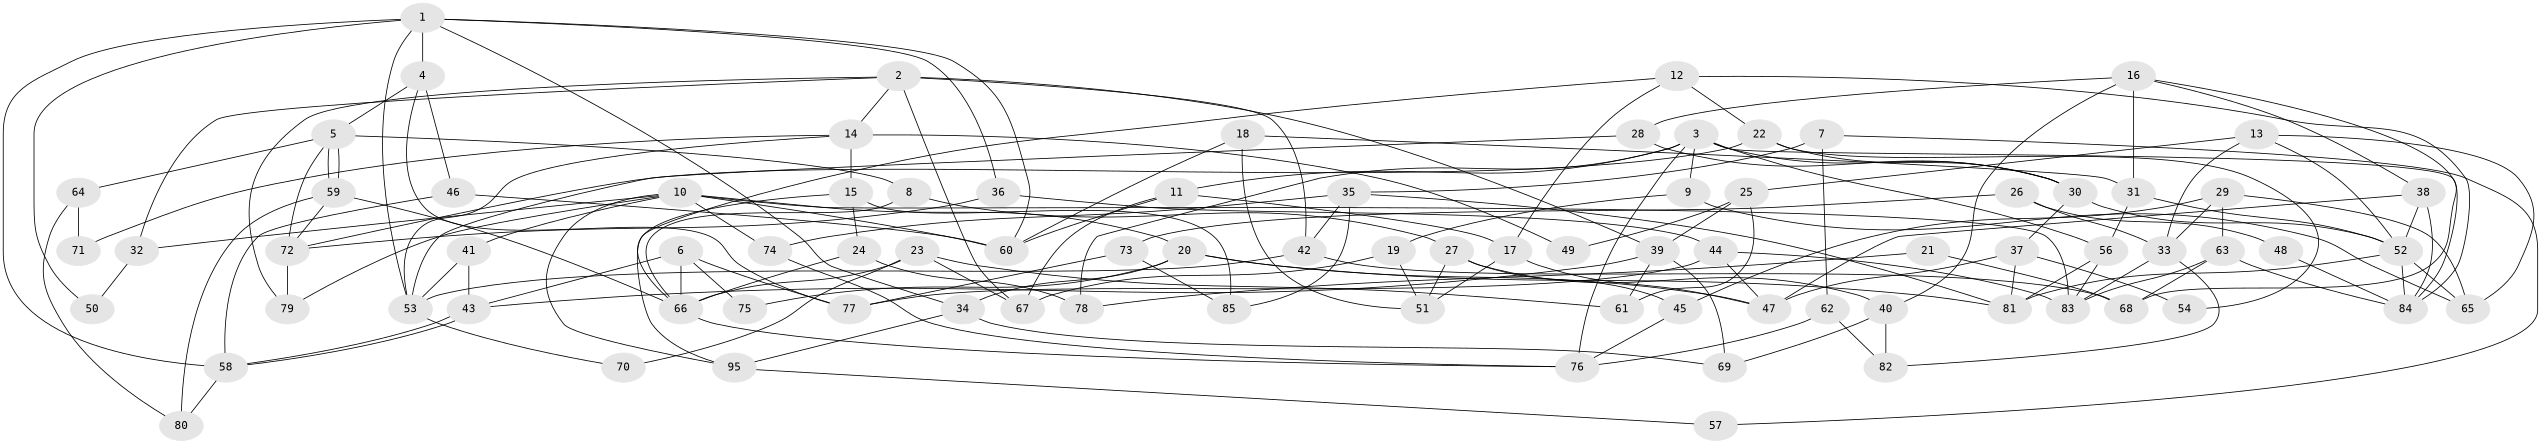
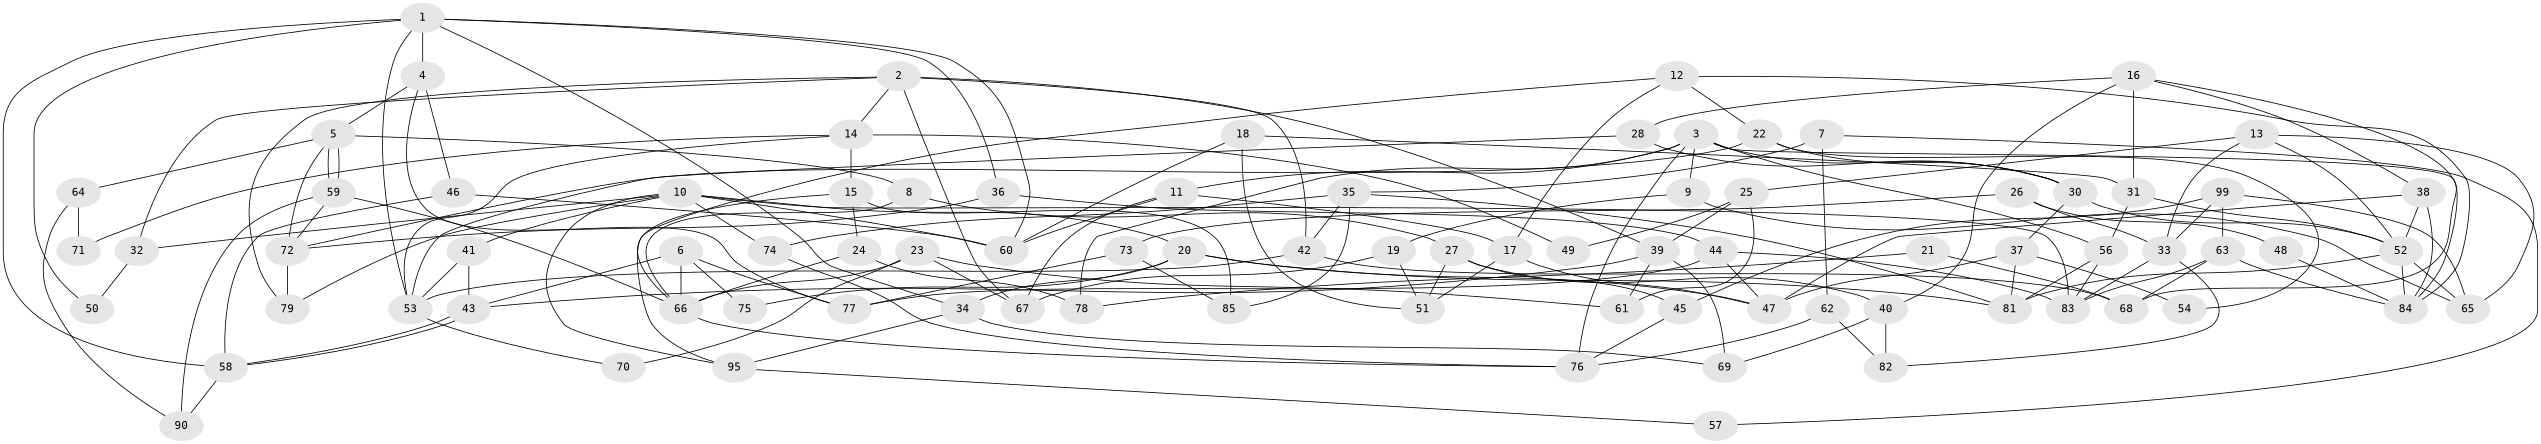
node "29": label "29" -> "99"
node "80": label "80" -> "90"
